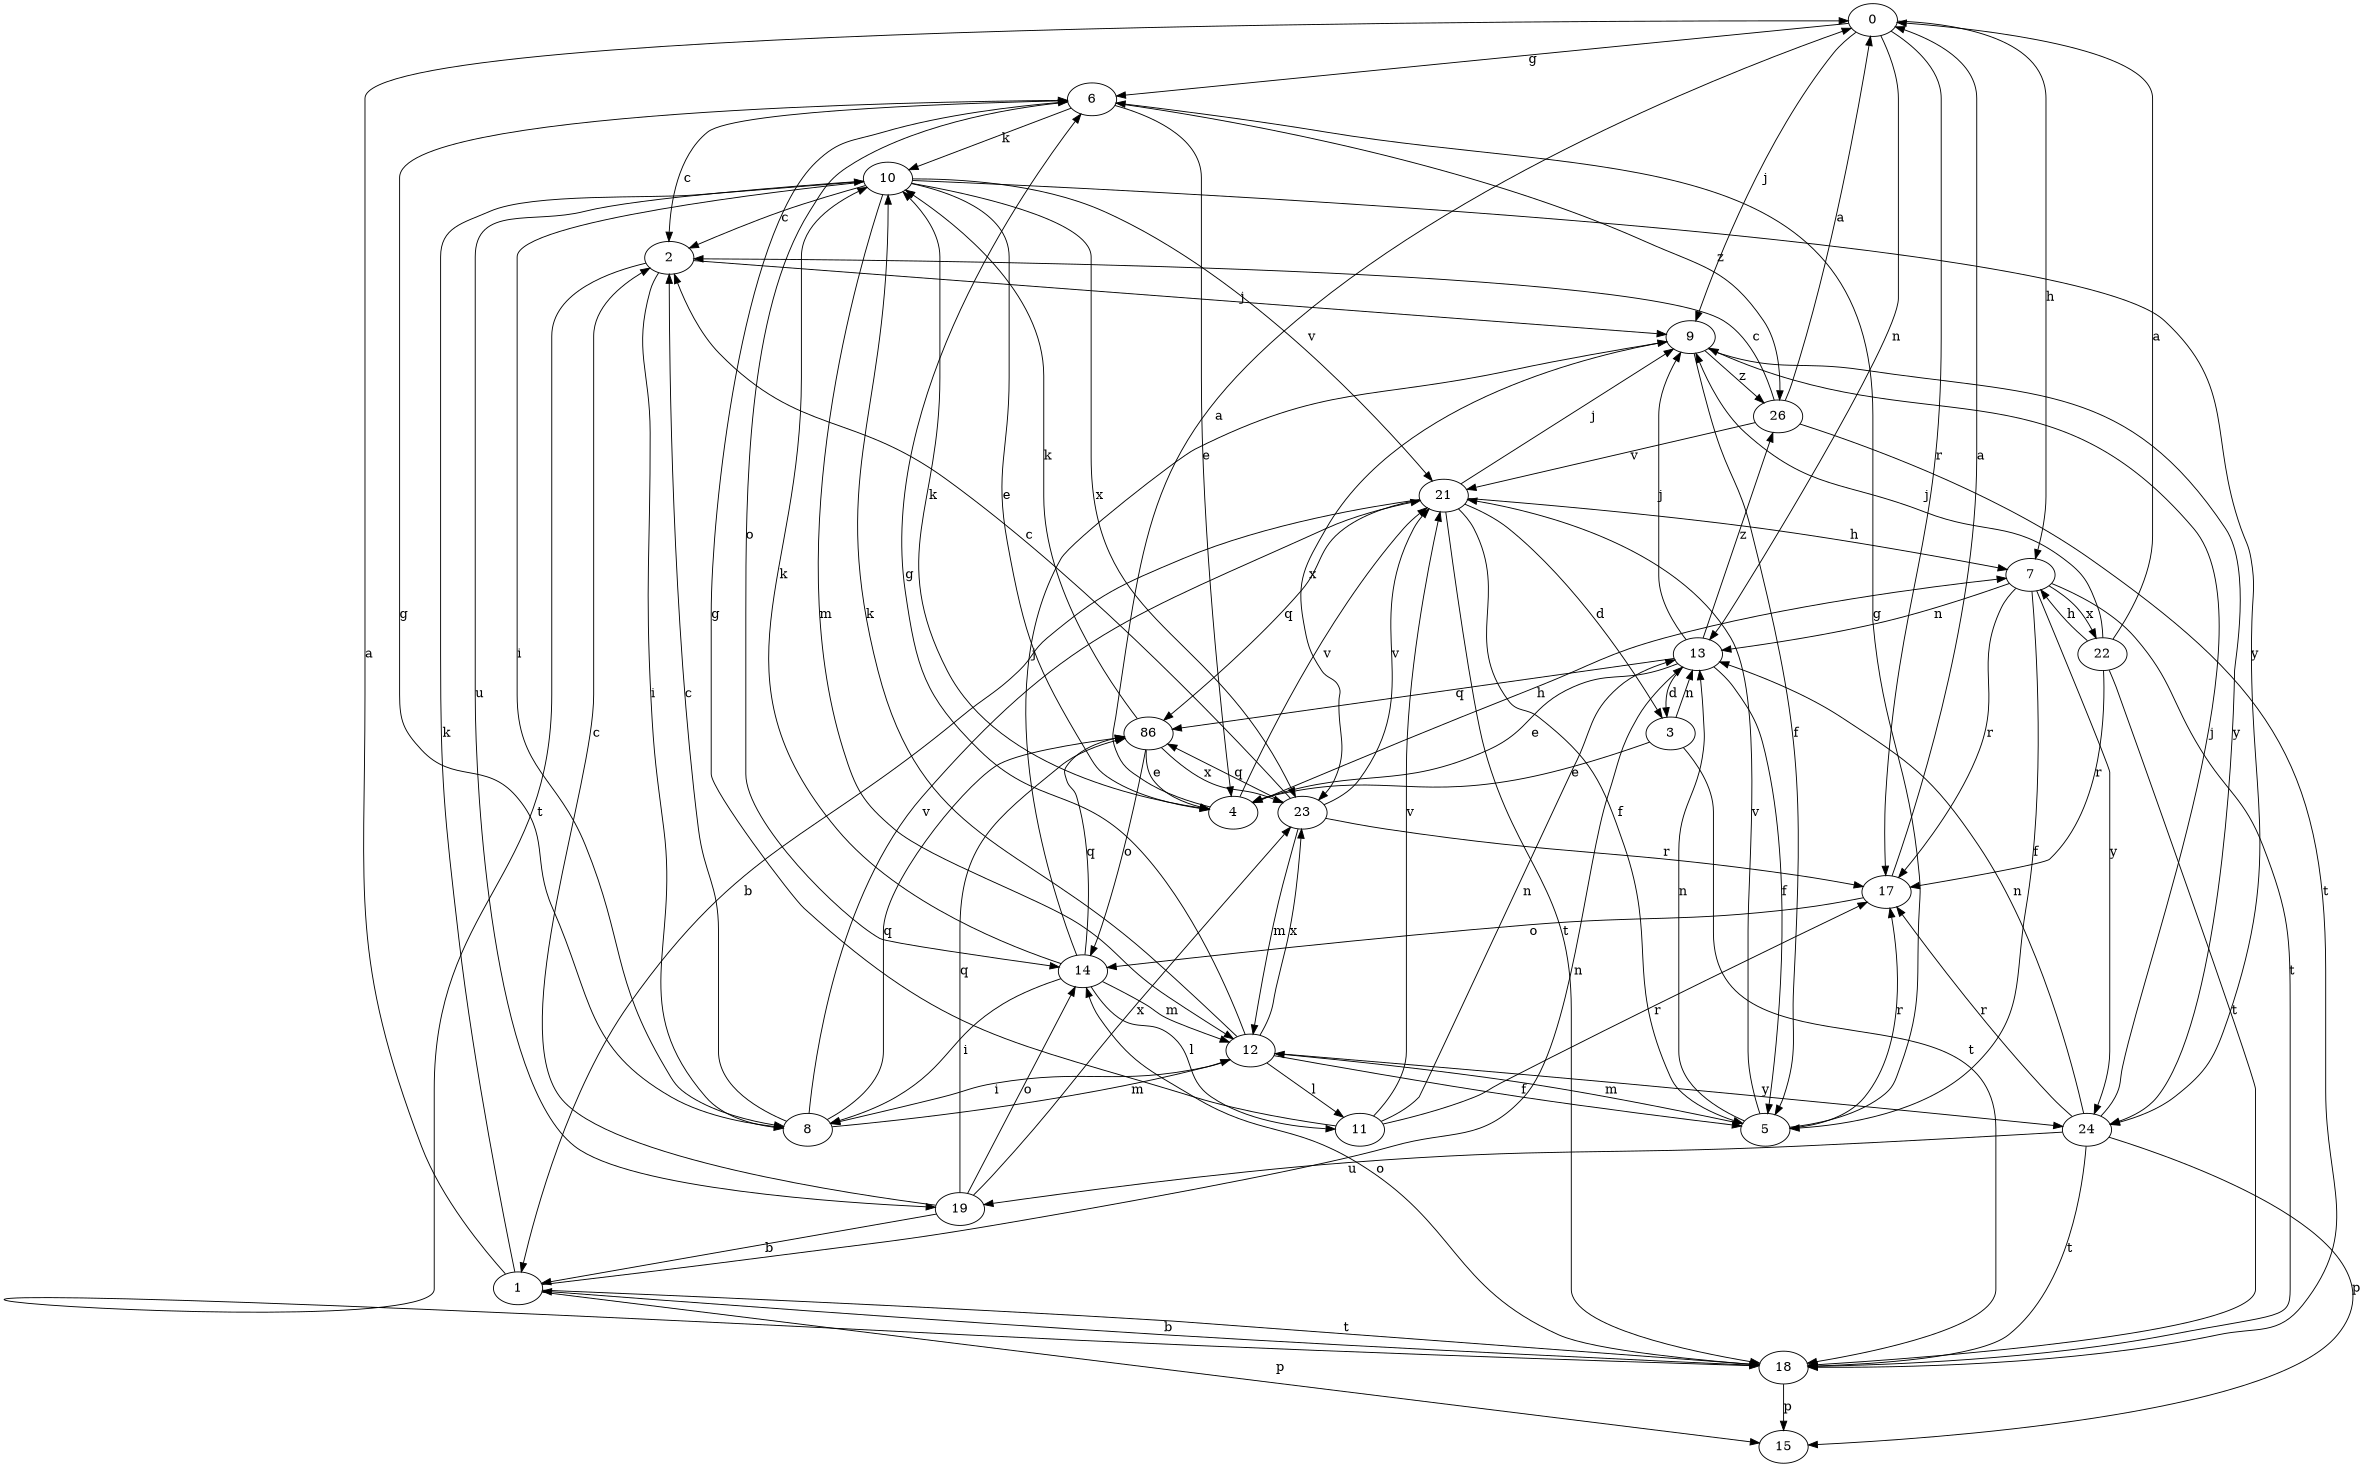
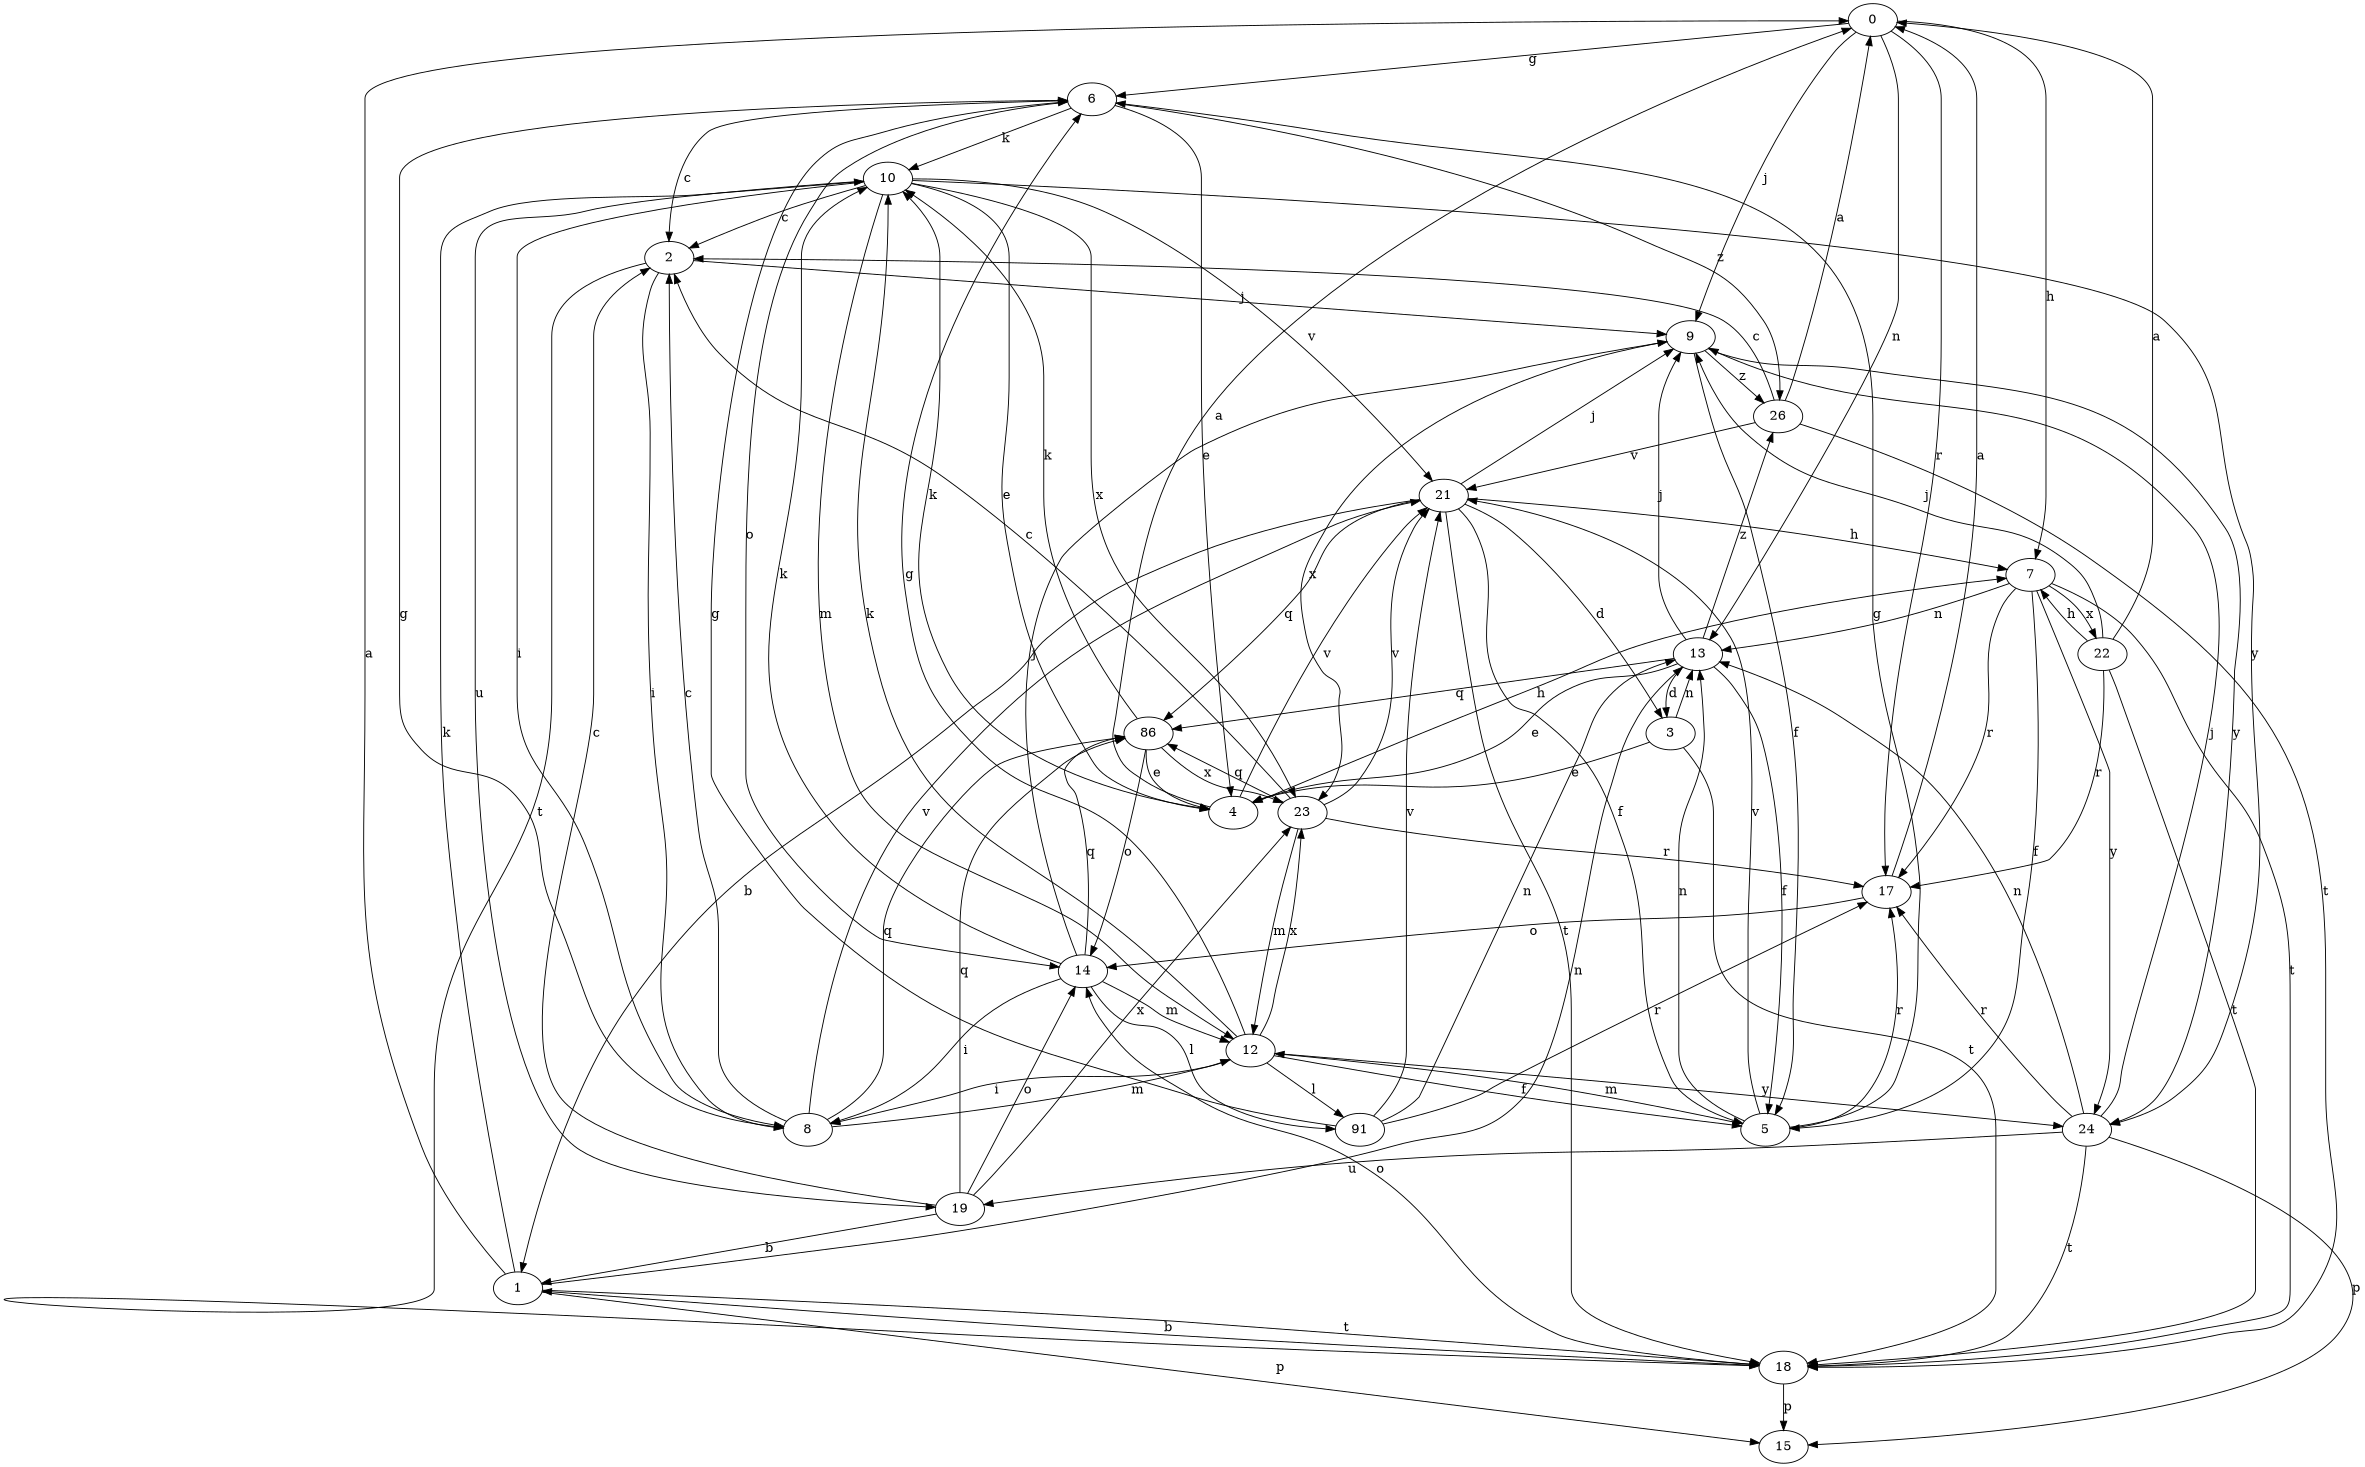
node "11": label "11" -> "91"
